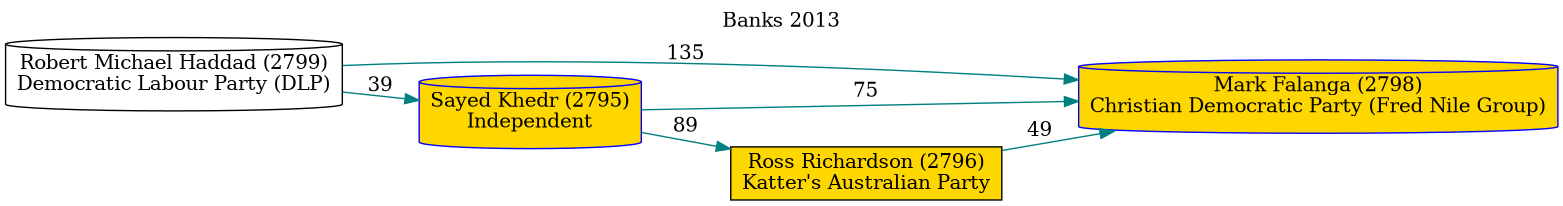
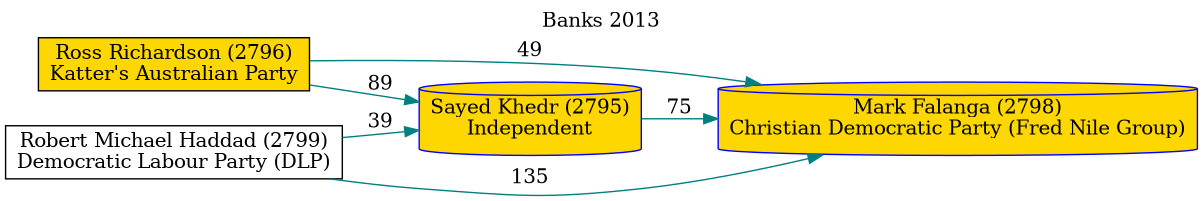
node "Robert Michael Haddad (2799) Democratic Labour Party (DLP)": shape cylinder -> box
edge "Sayed Khedr (2795) Independent" -> "Ross Richardson (2796) Katter's Australian Party": reversed
